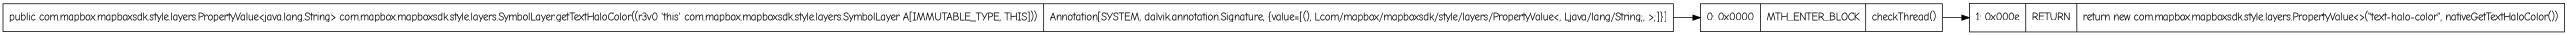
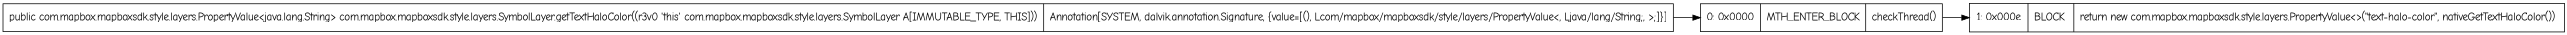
node "1: 0x000e": text "RETURN" -> "BLOCK"
